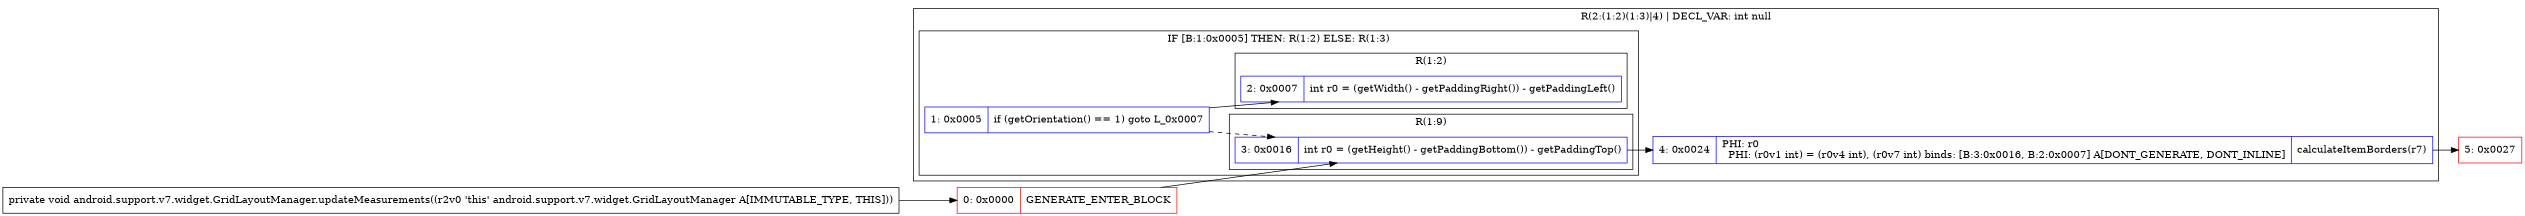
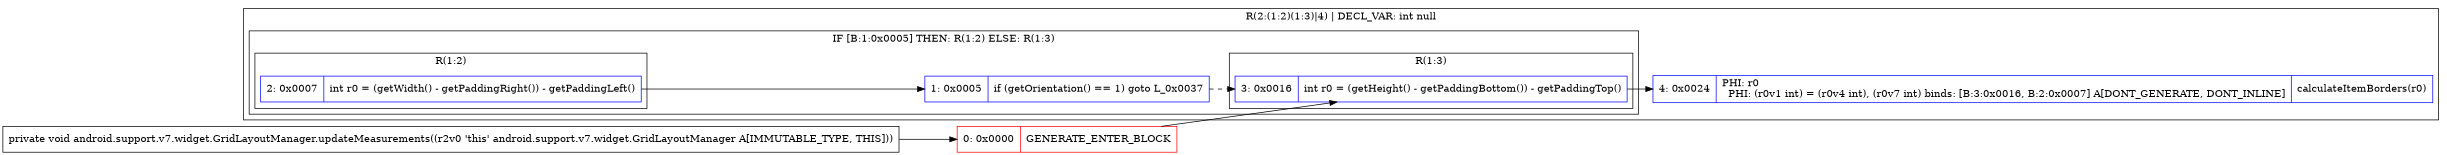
edge "1: 0x0005" -> "2: 0x0007": reversed
node "1: 0x0005": text "if (getOrientation() == 1) goto L_0x0007" -> "if (getOrientation() == 1) goto L_0x0037"
cluster "R(1:9)": label "R(1:9)" -> "R(1:3)"
node "4: 0x0024": text "calculateItemBorders(r7)" -> "calculateItemBorders(r0)"
node "5: 0x0027": removed
